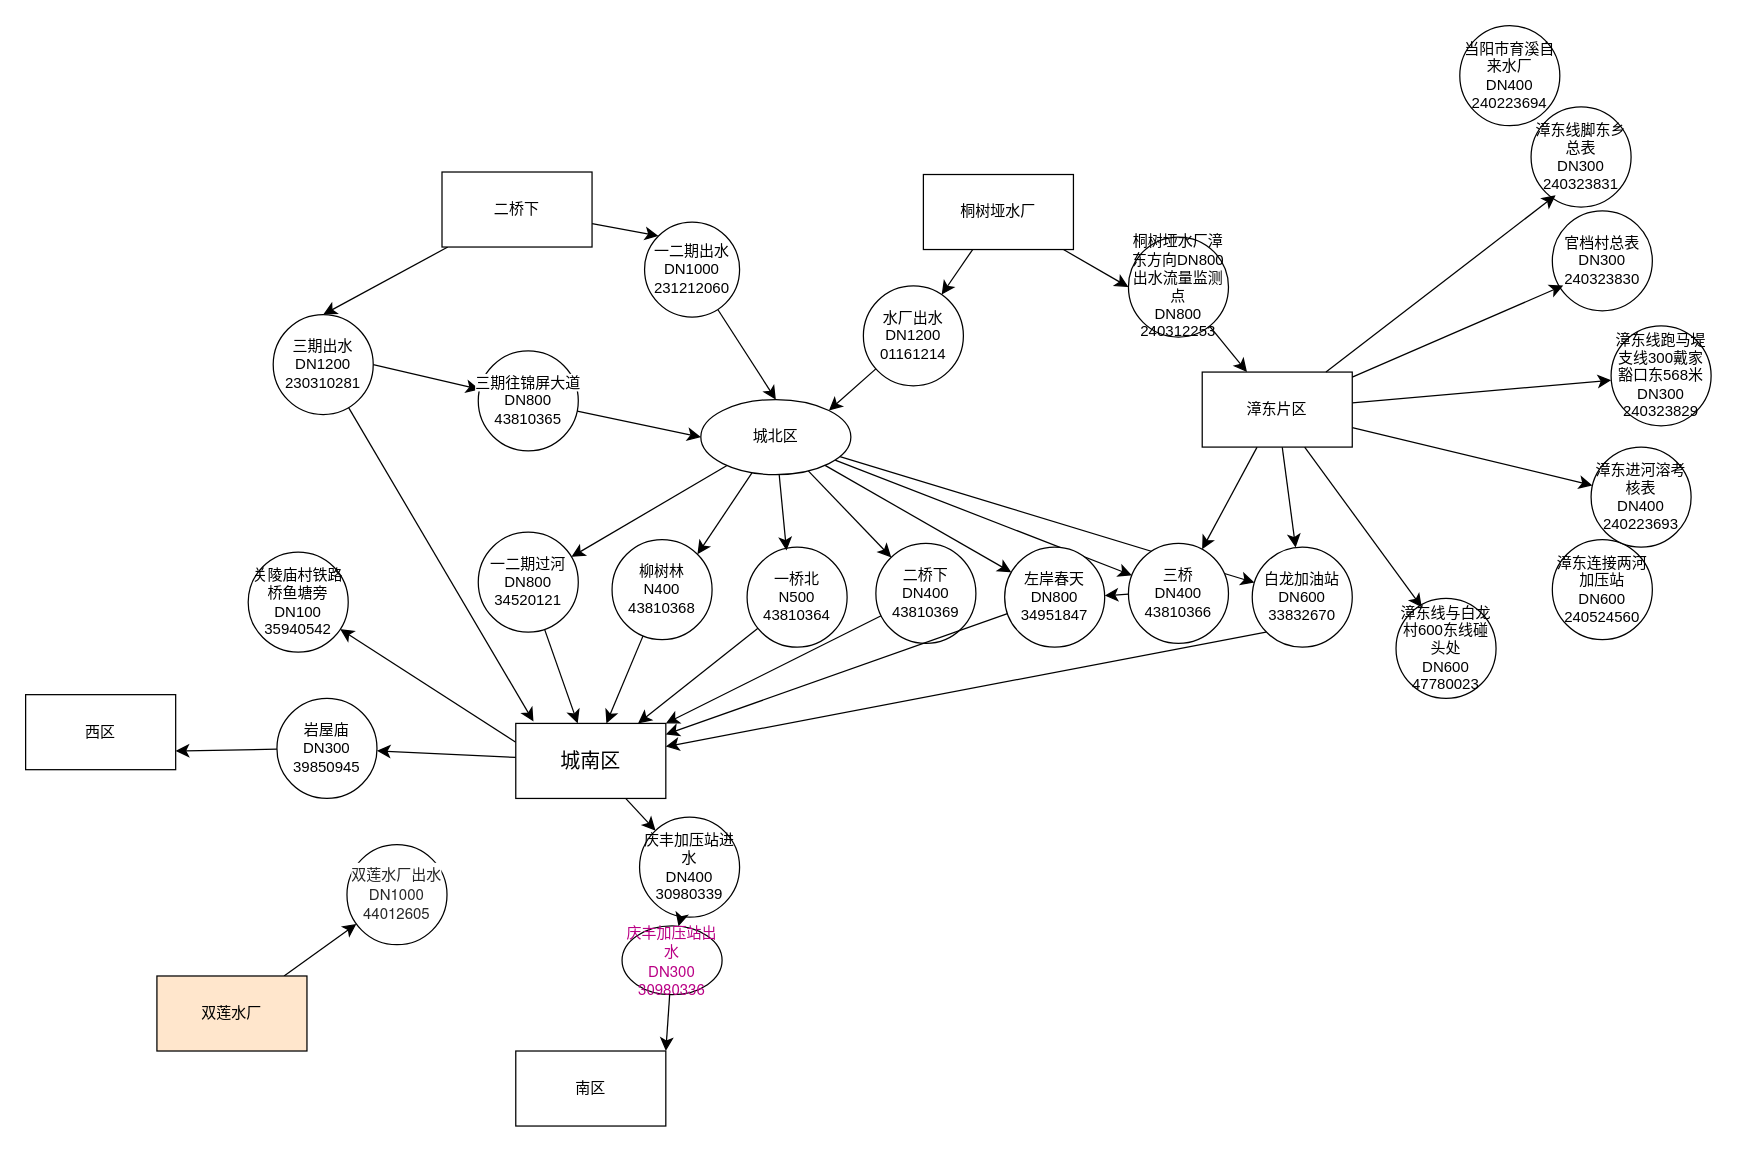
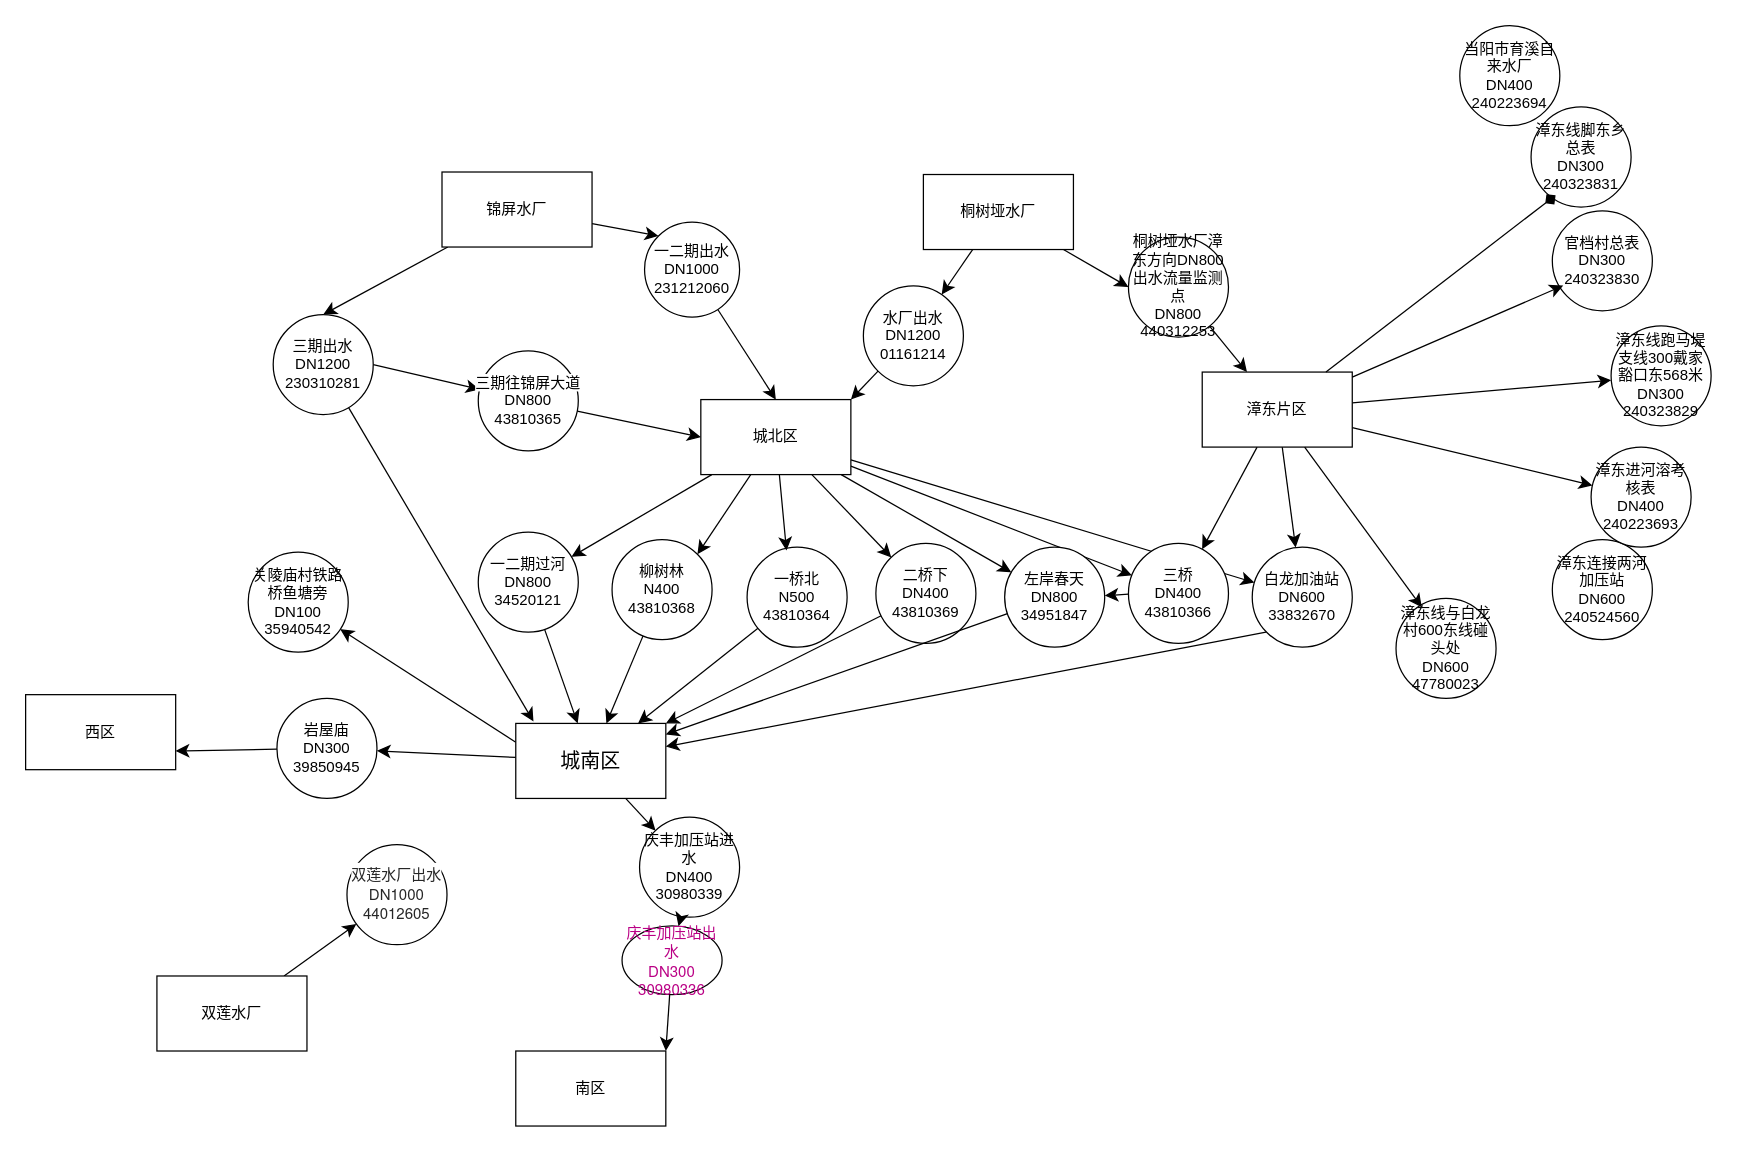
edge "漳东片区" -> "漳东线脚东乡总表 DN300 240323831": arrowhead classic -> diamond
node "二桥下": label "二桥下" -> "锦屏水厂"
node "桐树垭水厂漳东方向DN800出水流量监测点 DN800 240312253": label "桐树垭水厂漳东方向DN800出水流量监测点 DN800 240312253" -> "桐树垭水厂漳东方向DN800出水流量监测点 DN800 440312253"
node "城北区": shape ellipse -> rectangle
node "双莲水厂": fillcolor #ffe6cc -> #ffffff
